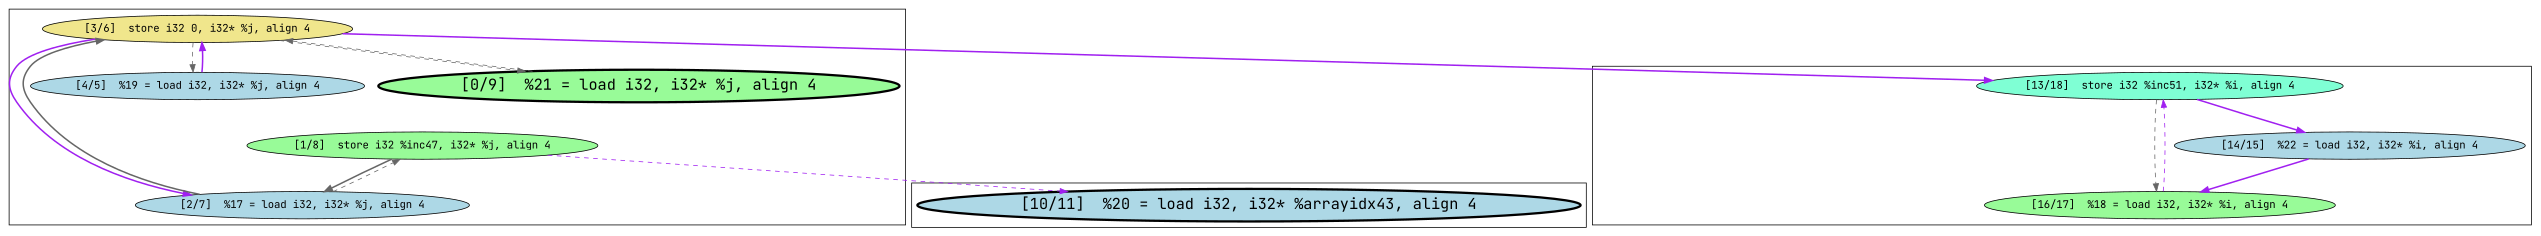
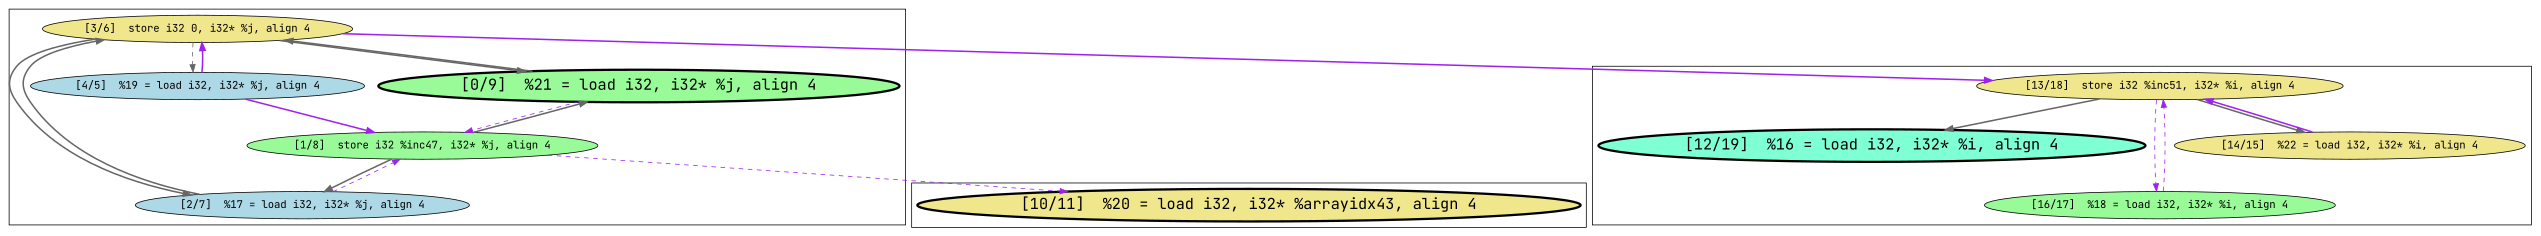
edge "[3/6]  store i32 0, i32* %j, align 4" -> "[0/9]  %21 = load i32, i32* %j, align 4": style dashed -> bold
edge "[0/9]  %21 = load i32, i32* %j, align 4" -> "[3/6]  store i32 0, i32* %j, align 4": style dashed -> bold
node "[13/18]  store i32 %inc51, i32* %i, align 4": fillcolor aquamarine -> khaki
edge "[4/5]  %19 = load i32, i32* %j, align 4" -> "[1/8]  store i32 %inc47, i32* %j, align 4": added
edge "[13/18]  store i32 %inc51, i32* %i, align 4" -> "[14/15]  %22 = load i32, i32* %i, align 4": color purple -> gray40
edge "[0/9]  %21 = load i32, i32* %j, align 4" -> "[1/8]  store i32 %inc47, i32* %j, align 4": added
edge "[1/8]  store i32 %inc47, i32* %j, align 4" -> "[0/9]  %21 = load i32, i32* %j, align 4": added
edge "[3/6]  store i32 0, i32* %j, align 4" -> "[2/7]  %17 = load i32, i32* %j, align 4": color purple -> gray40
edge "[13/18]  store i32 %inc51, i32* %i, align 4" -> "[16/17]  %18 = load i32, i32* %i, align 4": color gray40 -> purple
node "[12/19]  %16 = load i32, i32* %i, align 4": added
node "[14/15]  %22 = load i32, i32* %i, align 4": fillcolor lightblue -> khaki
edge "[14/15]  %22 = load i32, i32* %i, align 4" -> "[16/17]  %18 = load i32, i32* %i, align 4": now "[14/15]  %22 = load i32, i32* %i, align 4" -> "[13/18]  store i32 %inc51, i32* %i, align 4"
edge "[2/7]  %17 = load i32, i32* %j, align 4" -> "[1/8]  store i32 %inc47, i32* %j, align 4": color gray40 -> purple
node "[10/11]  %20 = load i32, i32* %arrayidx43, align 4": fillcolor lightblue -> khaki
